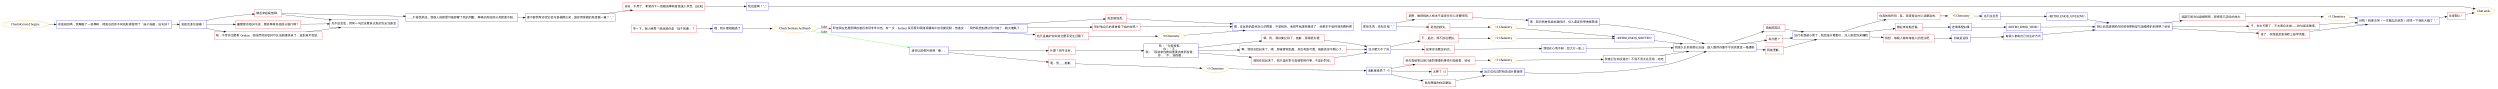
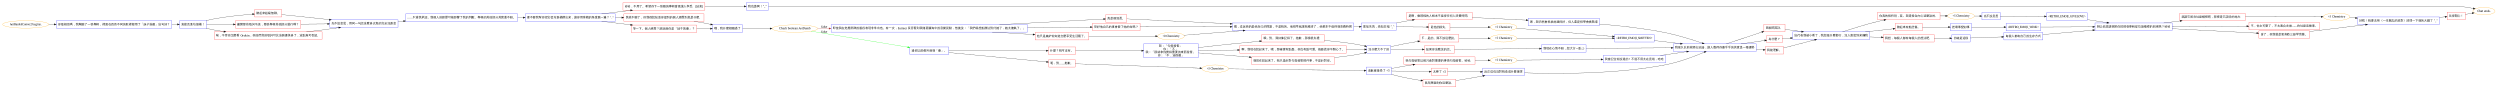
edge "聽起來超級無聊。" -> "……不過我承認，我個人的經歷可能影響了我的判斷。專輯的其他部分其實還不錯。": now "先不說意思，用同一句話這麼多次真的完全沒創意" -> "……不過我承認，我個人的經歷可能影響了我的判斷。專輯的其他部分其實還不錯。"
node "我就不聽了，但我很想知道你提到的個人經歷到底是什麼。": added
edge "要不要我幫你把它從垃圾桶撈出來，讓你用客觀的角度聽一遍？^_^" -> "等一下。個人經歷？誰說過你是「妹子裝傻」？": added
node "Check4Convo2 begins.": label "Check4Convo2 begins." -> "AoiRank4Convo2 begins."
edge "不，你太可愛了，不太適合去做……釣垃圾這種事。" -> "好吧！我要去用《一生難忘的派對》清理一下我的大腦了 ^_^": removed
edge "嗯，這反映的是他自己的問題，不是我的。他很早就讓我看清了，他根本不值得我浪費時間" -> "塞翁失馬，焉知非福 ^_^": added
